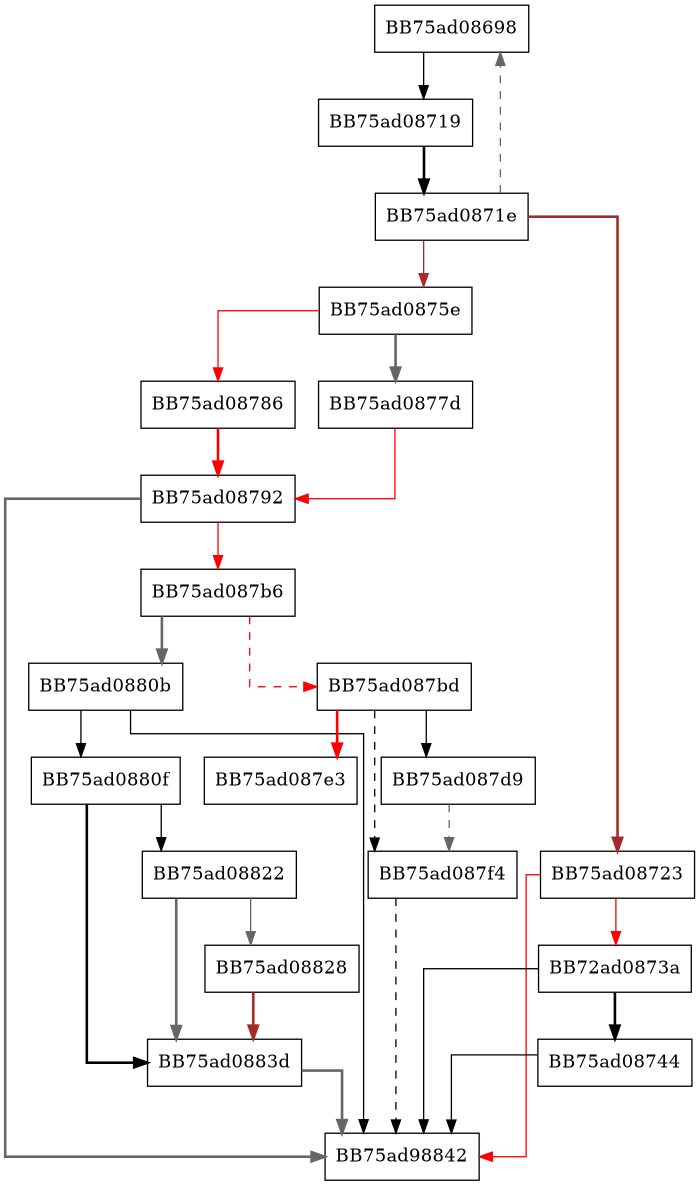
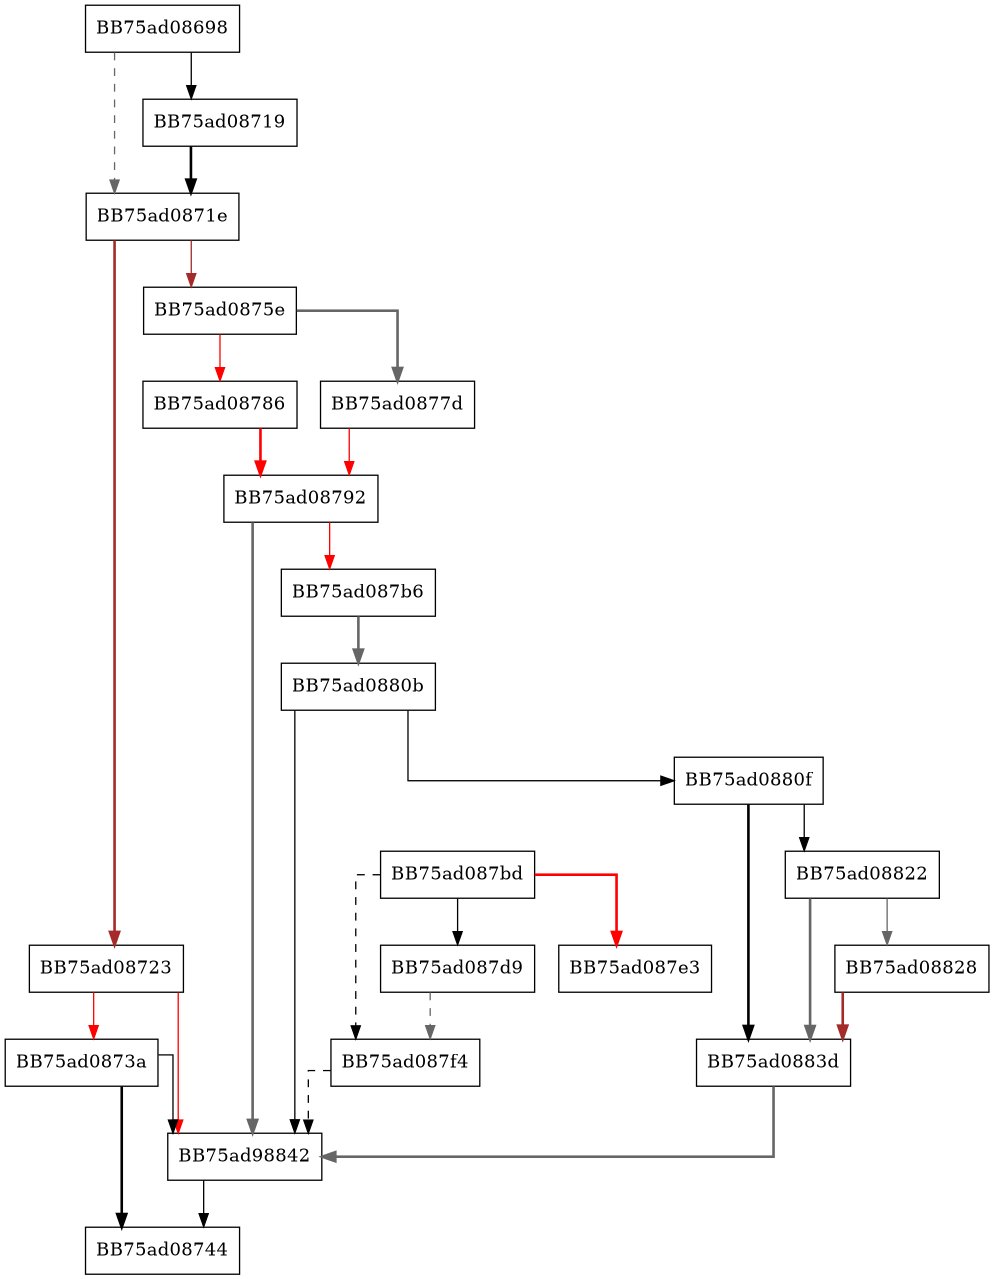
edge "BB75ad0871e" -> "BB75ad08698": reversed
edge "BB75ad087b6" -> "BB75ad087bd": removed
node "BB72ad0873a": label "BB72ad0873a" -> "BB75ad0873a"
edge "BB75ad08744" -> "BB75ad98842": reversed
